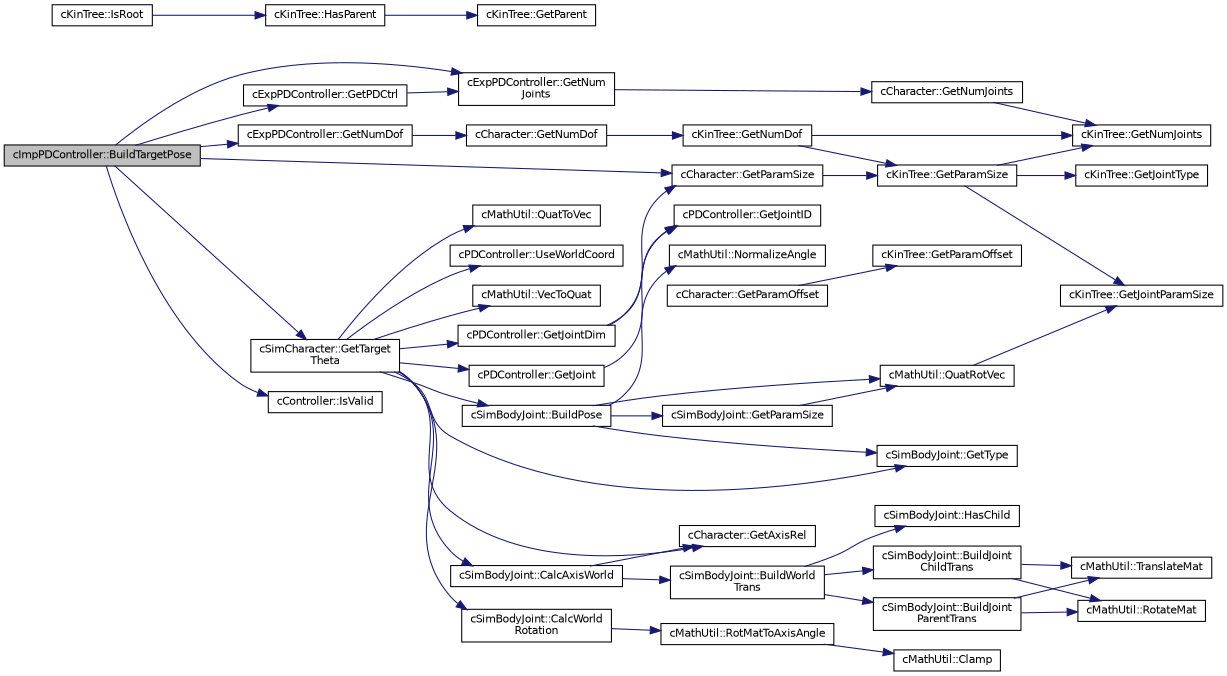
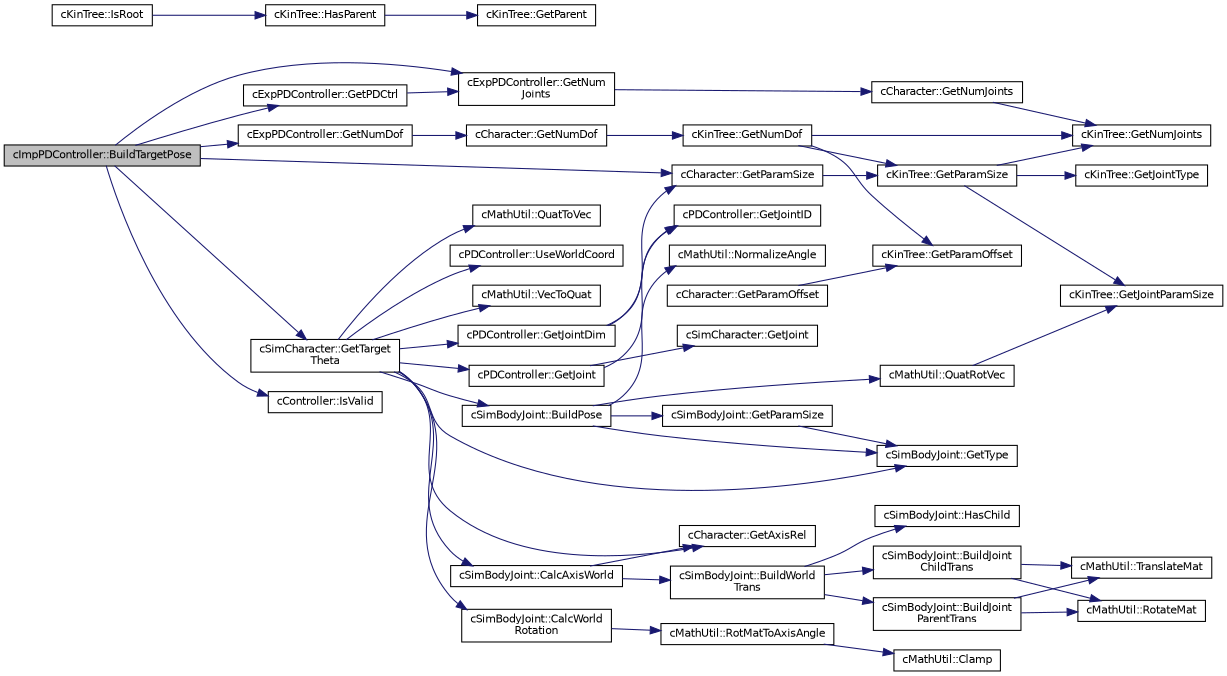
edge "cKinTree::GetNumDof" -> "cKinTree::GetParamOffset": added
node "cSimCharacter::GetJoint": added
edge "cSimBodyJoint::GetParamSize" -> "cMathUtil::QuatRotVec": now "cSimBodyJoint::GetParamSize" -> "cSimBodyJoint::GetType"
